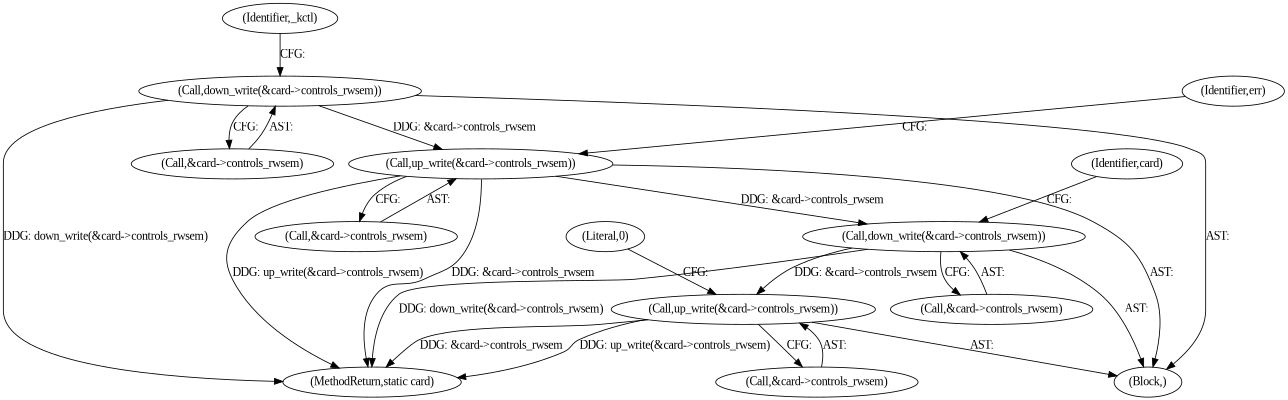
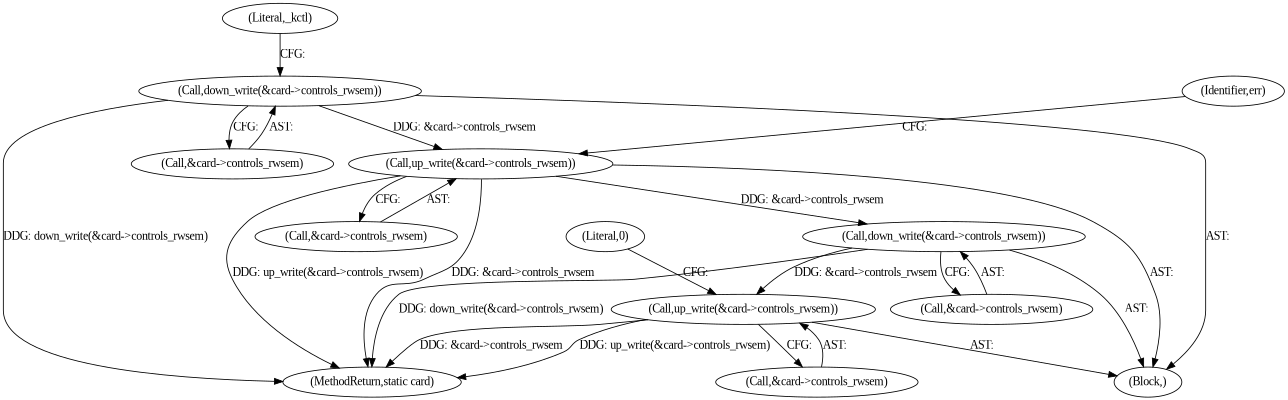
node "(Identifier,_kctl)": label "(Identifier,_kctl)" -> "(Literal,_kctl)"
node "(Identifier,card)": removed
